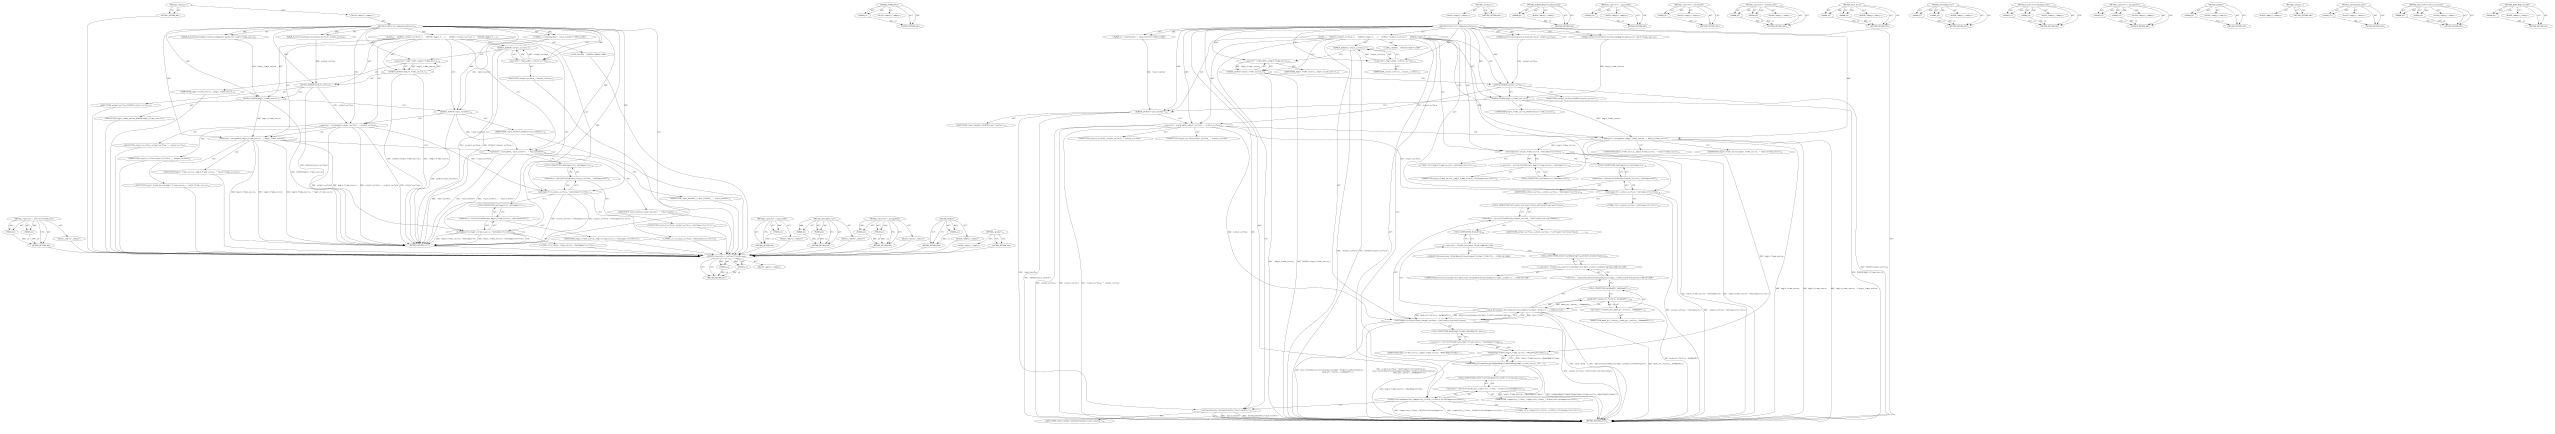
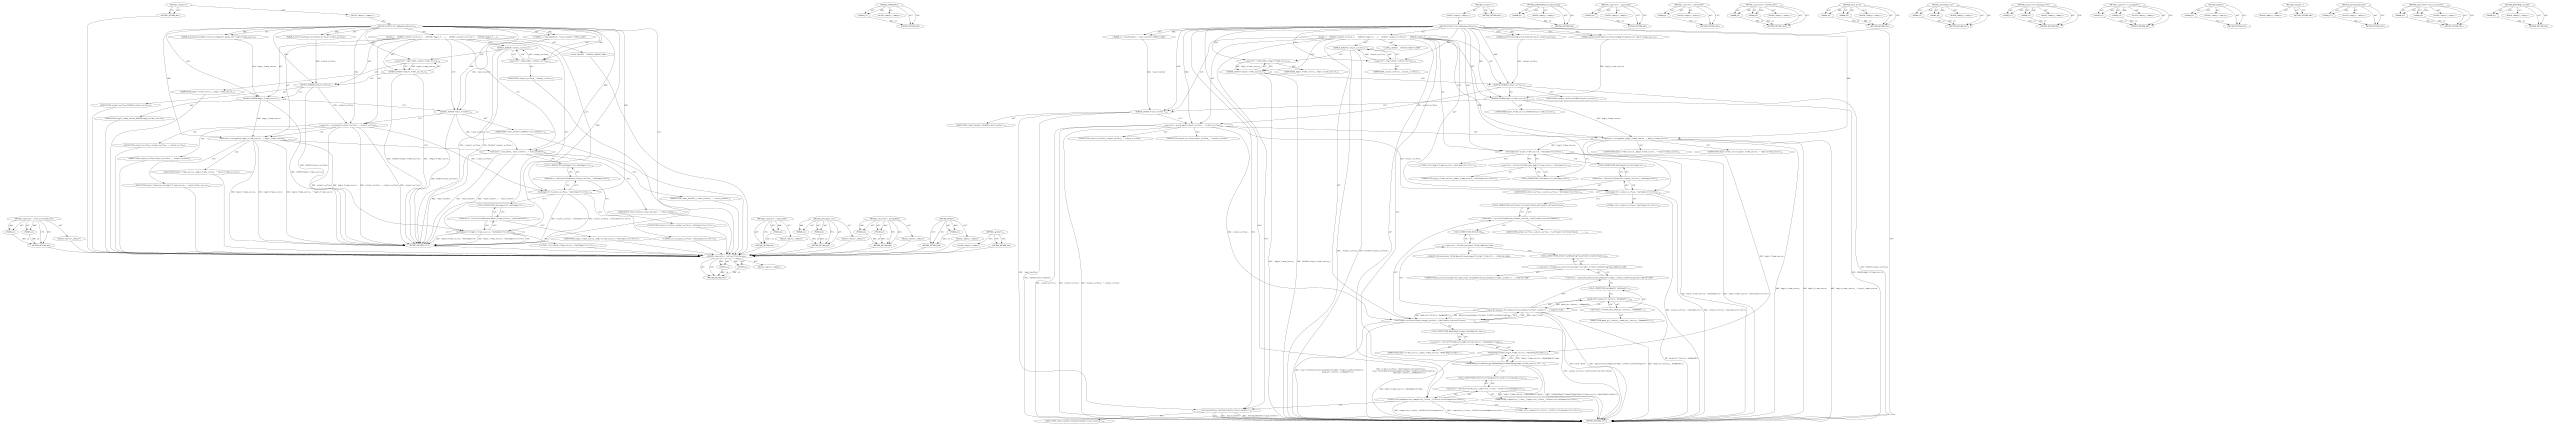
edge "(<operator>.fieldAccess,weak_ptr_factory_.GetWeakPtr)" -> "(GetWeakPtr,weak_ptr_factory_.GetWeakPtr())": label "DDG: p1" -> "CFG: "
